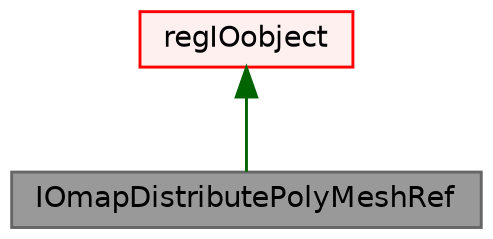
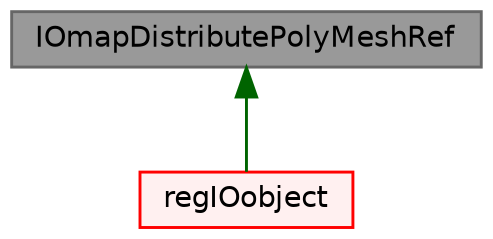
edge "IOmapDistributePolyMeshRef" -> "regIOobject": reversed
